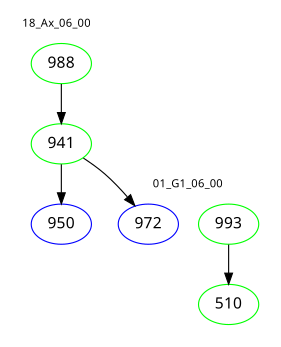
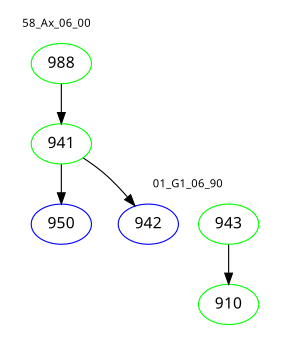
cluster "18_Ax_06_00": label "18_Ax_06_00" -> "58_Ax_06_00"
cluster "01_G1_06_00": label "01_G1_06_00" -> "01_G1_06_90"
node "972": label "972" -> "942"
node "993": label "993" -> "943"
node "510": label "510" -> "910"
